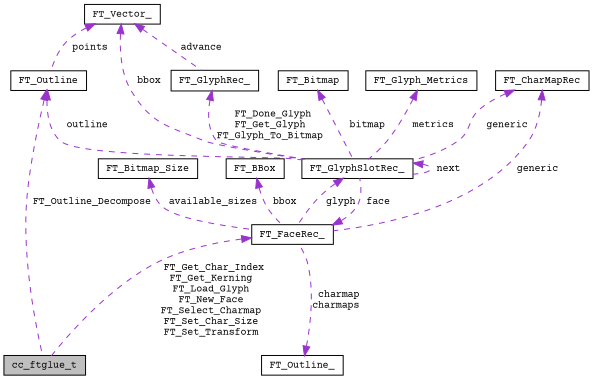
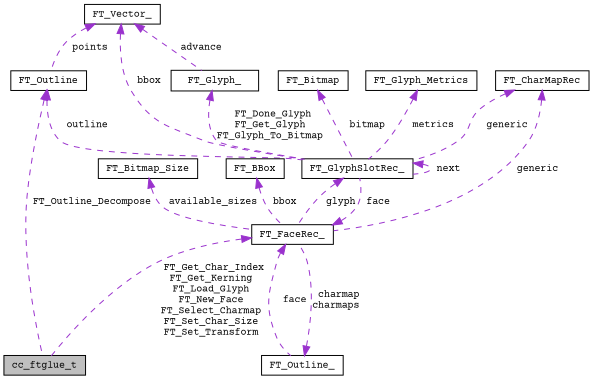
node "FT_GlyphRec_": label "FT_GlyphRec_" -> "FT_Glyph_"
edge "FT_Outline_" -> "FT_FaceRec_": added, label "face"
